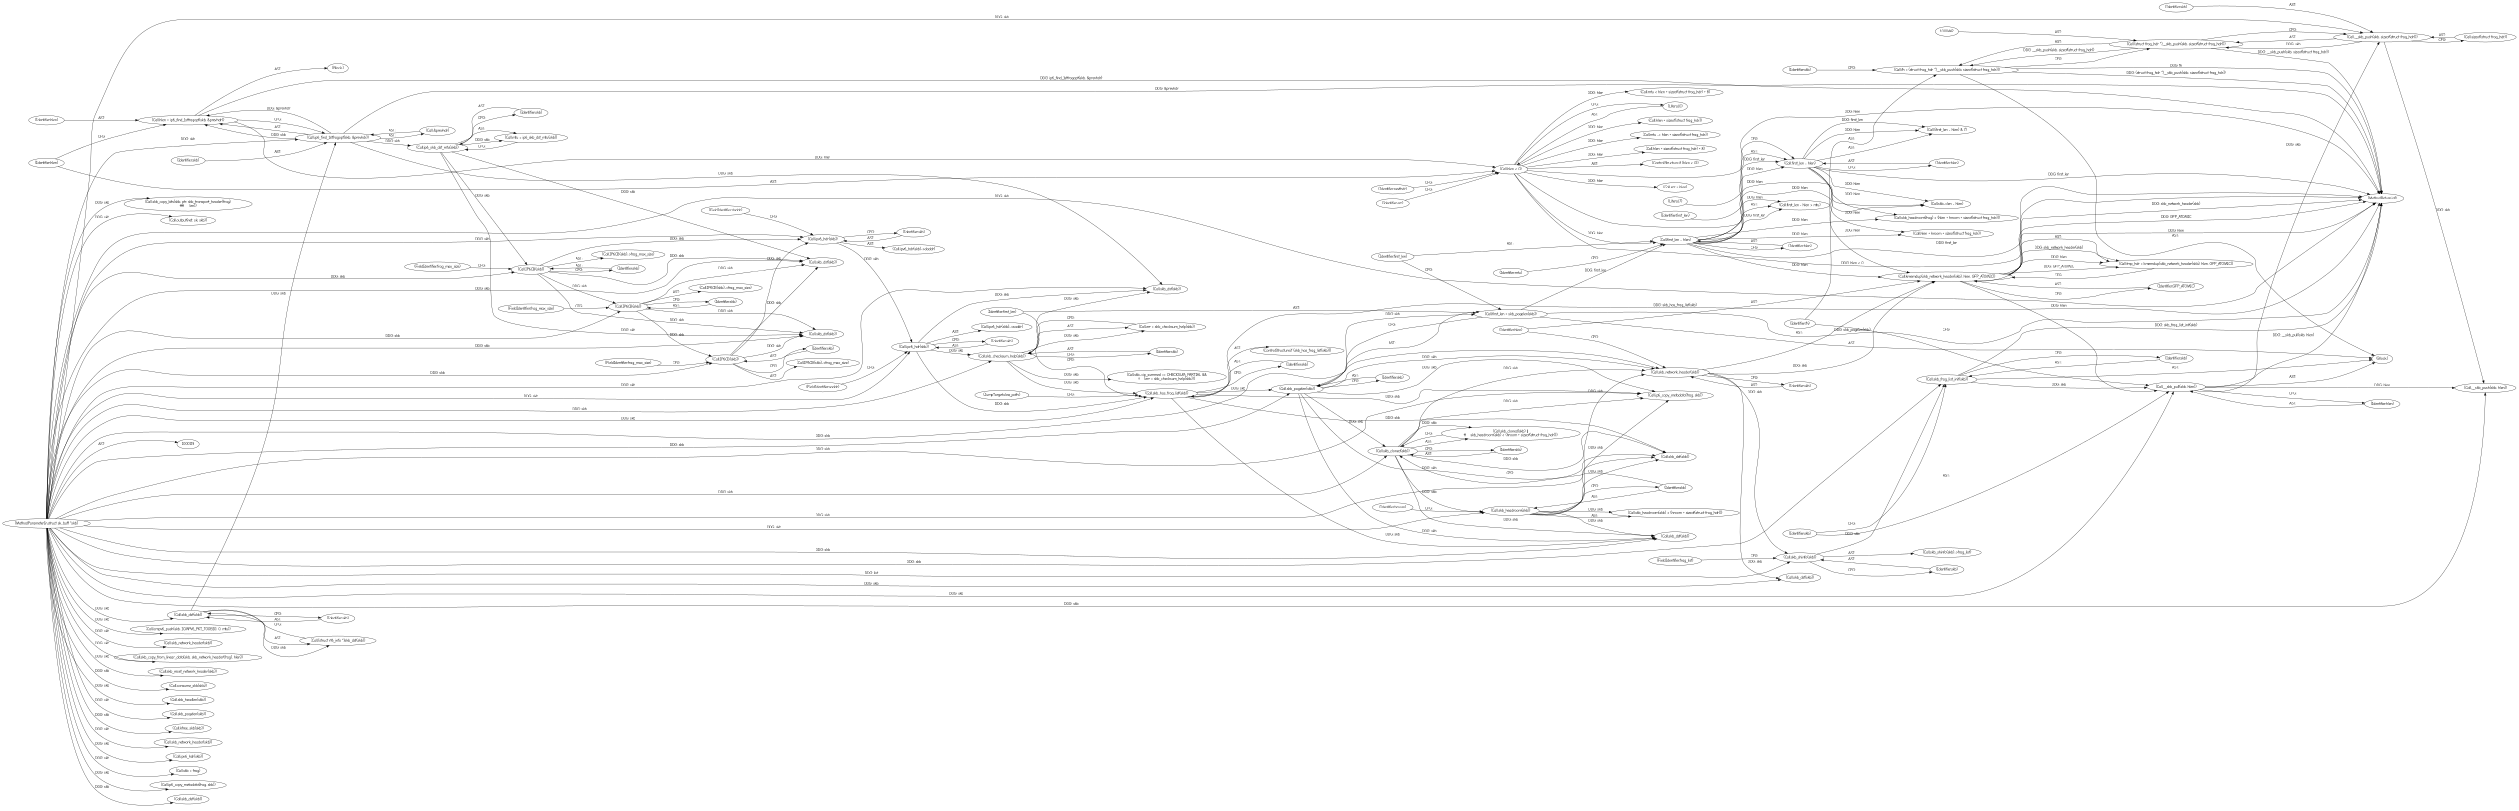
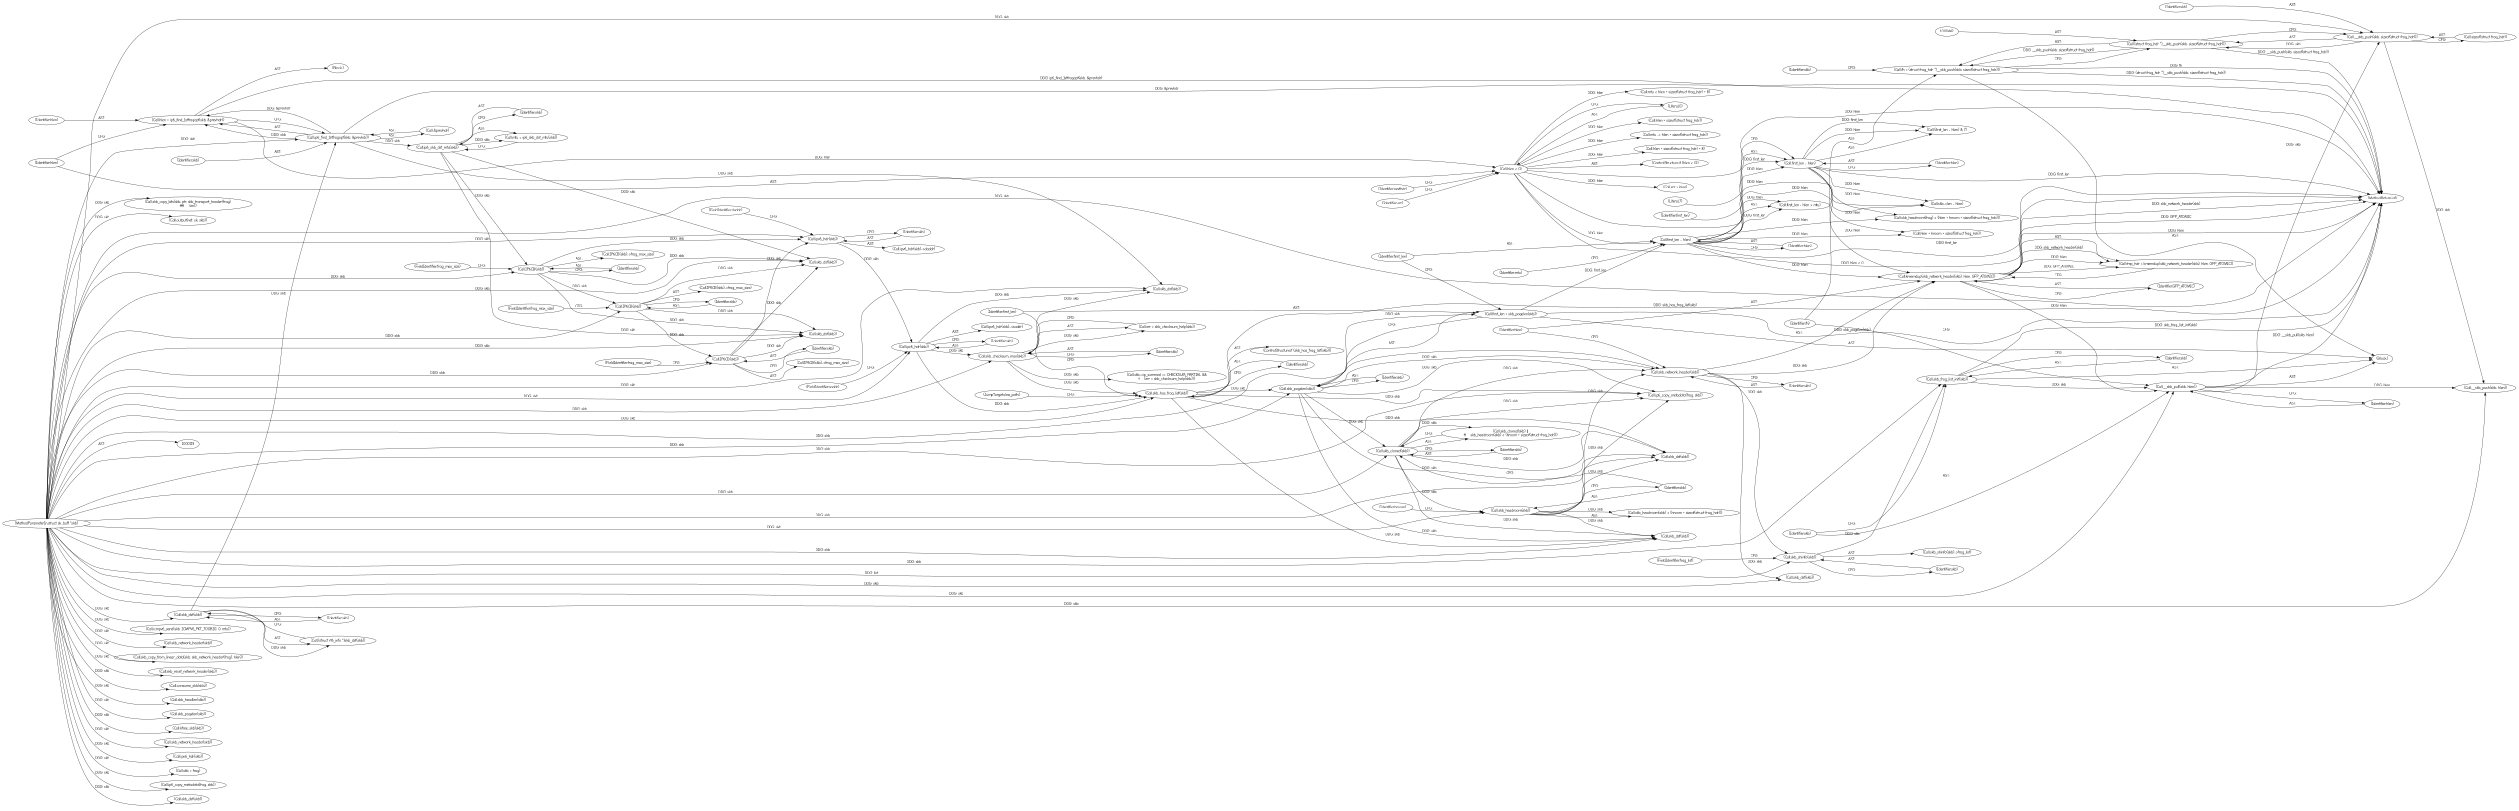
node "(Call,skb_checksum_help(skb))": label "(Call,skb_checksum_help(skb))" -> "(Call,skb_checksum_max(skb))"
node "(Call,icmpv6_push(skb, ICMPV6_PKT_TOOBIG, 0, mtu))": label "(Call,icmpv6_push(skb, ICMPV6_PKT_TOOBIG, 0, mtu))" -> "(Call,icmpv6_send(skb, ICMPV6_PKT_TOOBIG, 0, mtu))"
